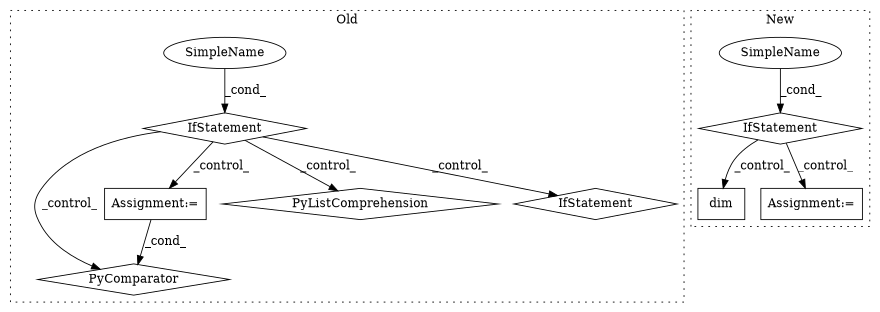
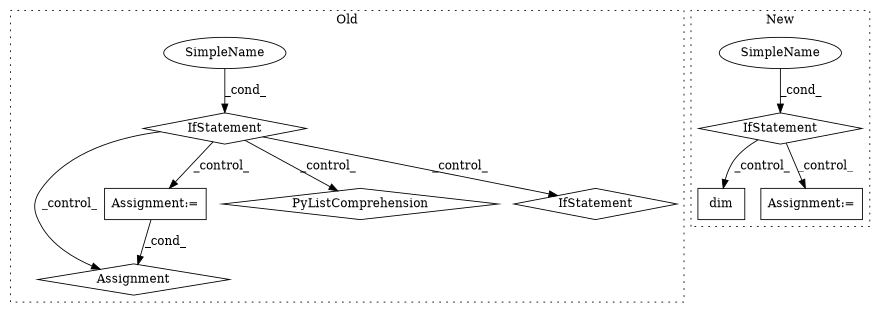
node "PyComparator": label "PyComparator" -> "Assignment"
